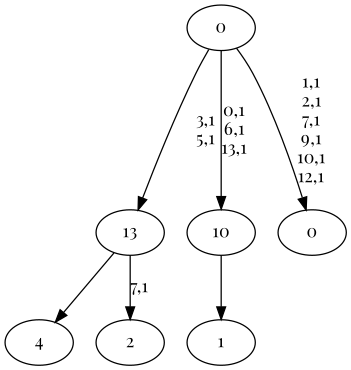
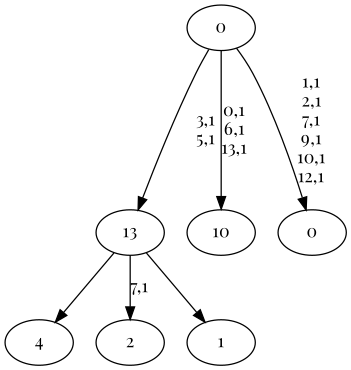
edge "10" -> "1": now "13" -> "1"
